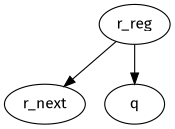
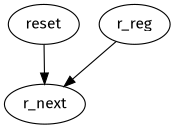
node "reset": added
node "q": removed
